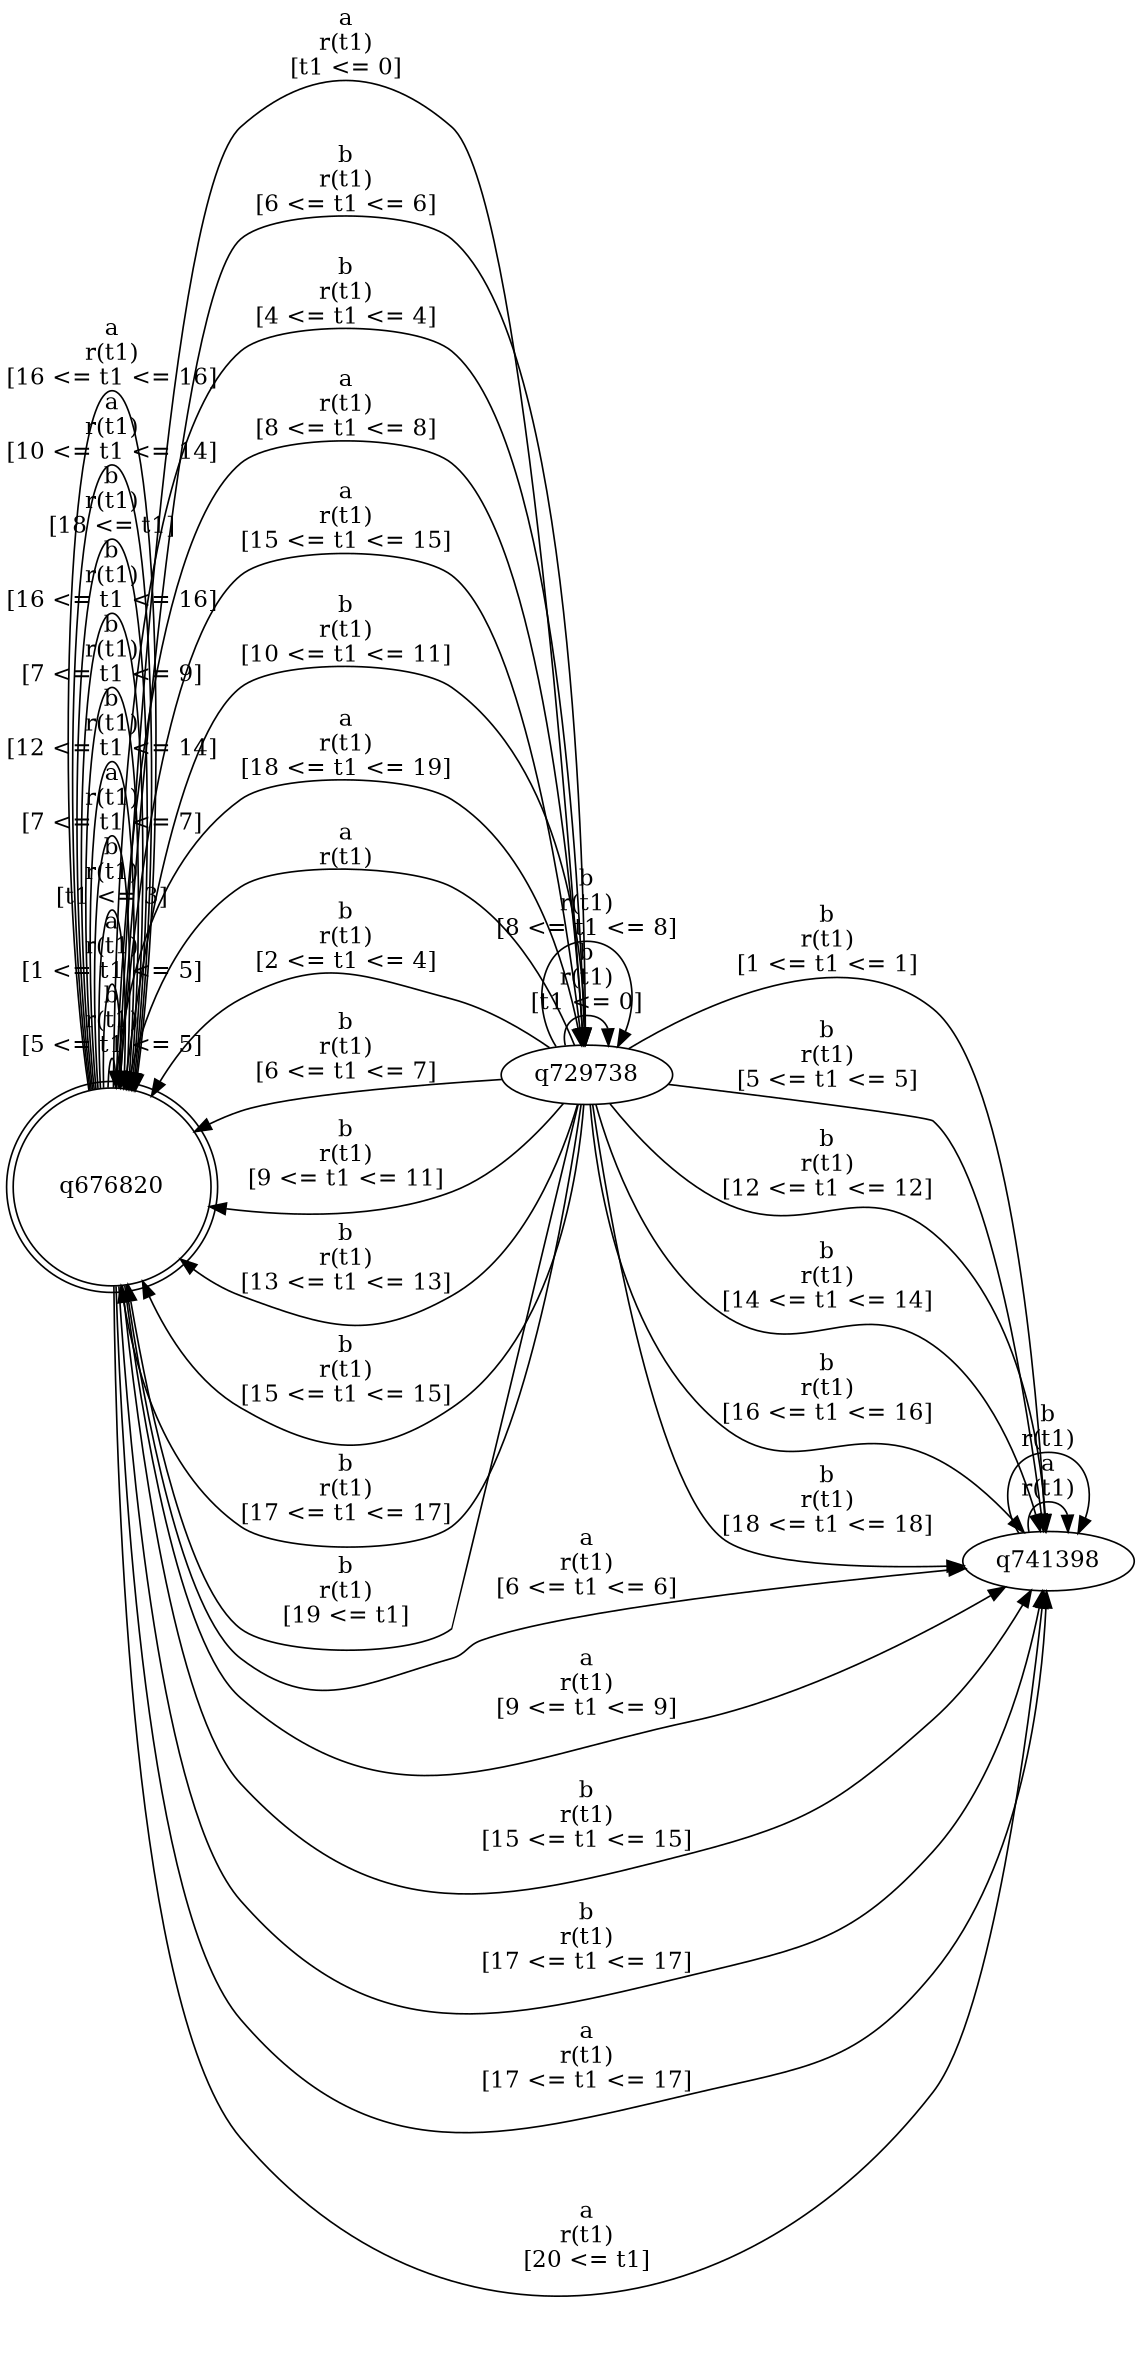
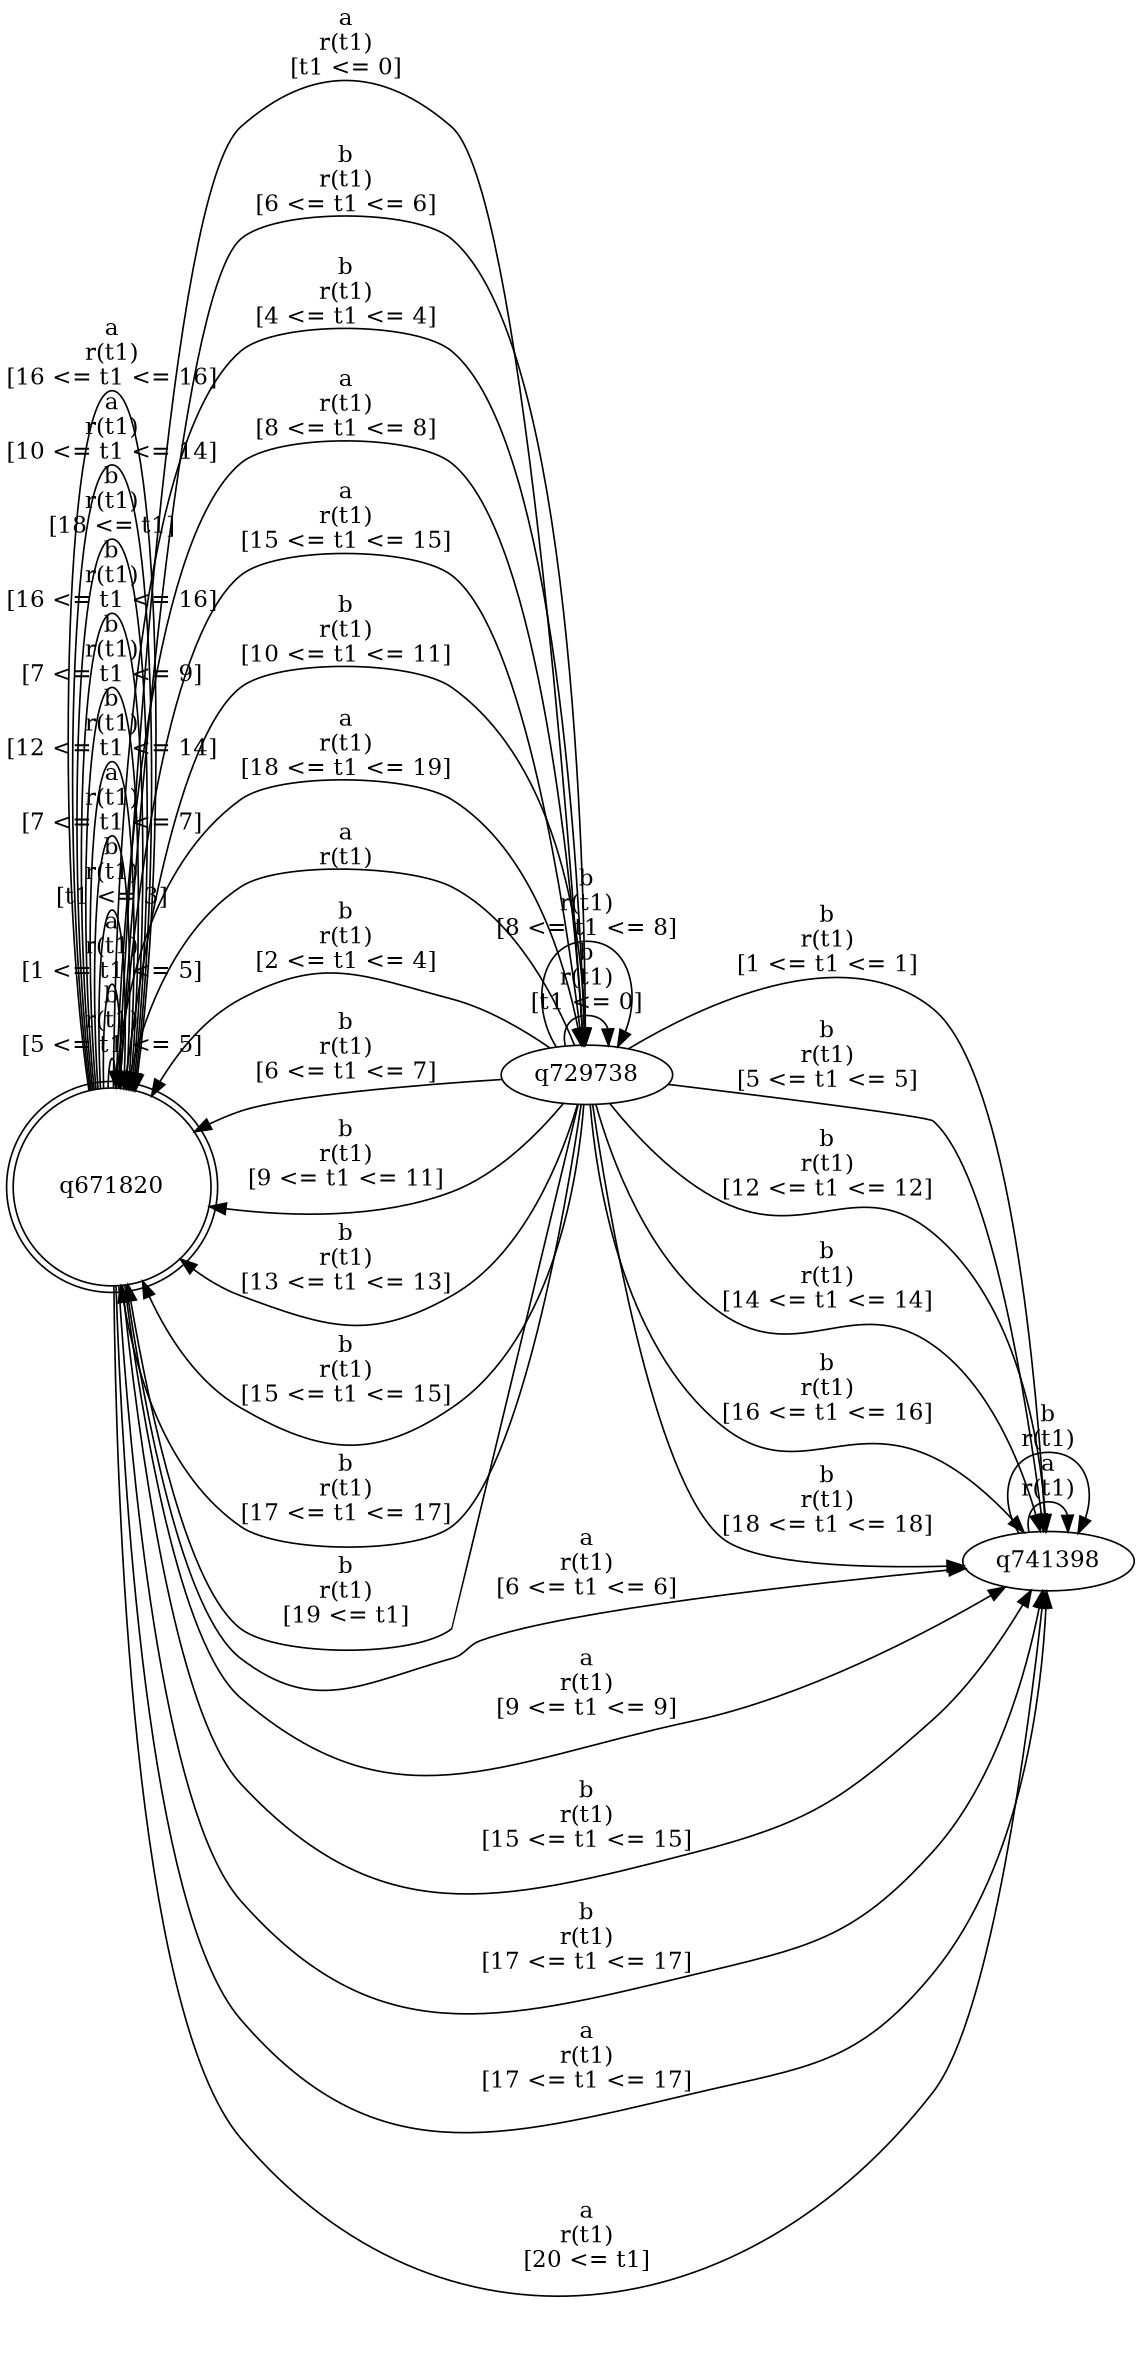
node "q676820": label "q676820" -> "q671820"
